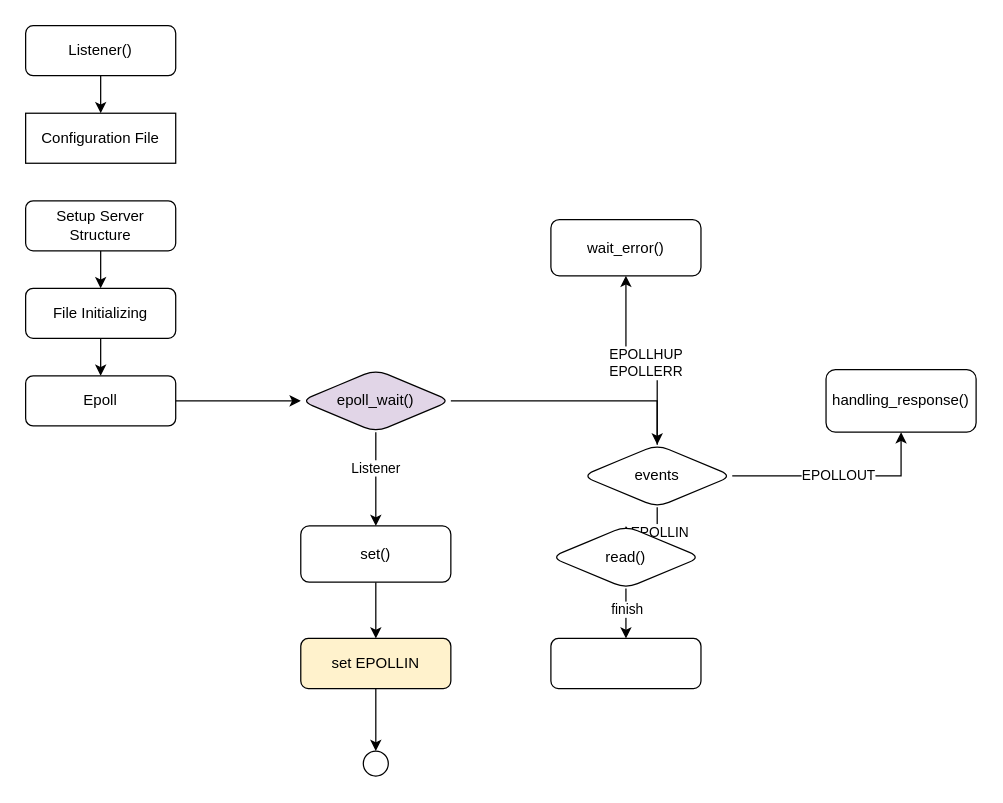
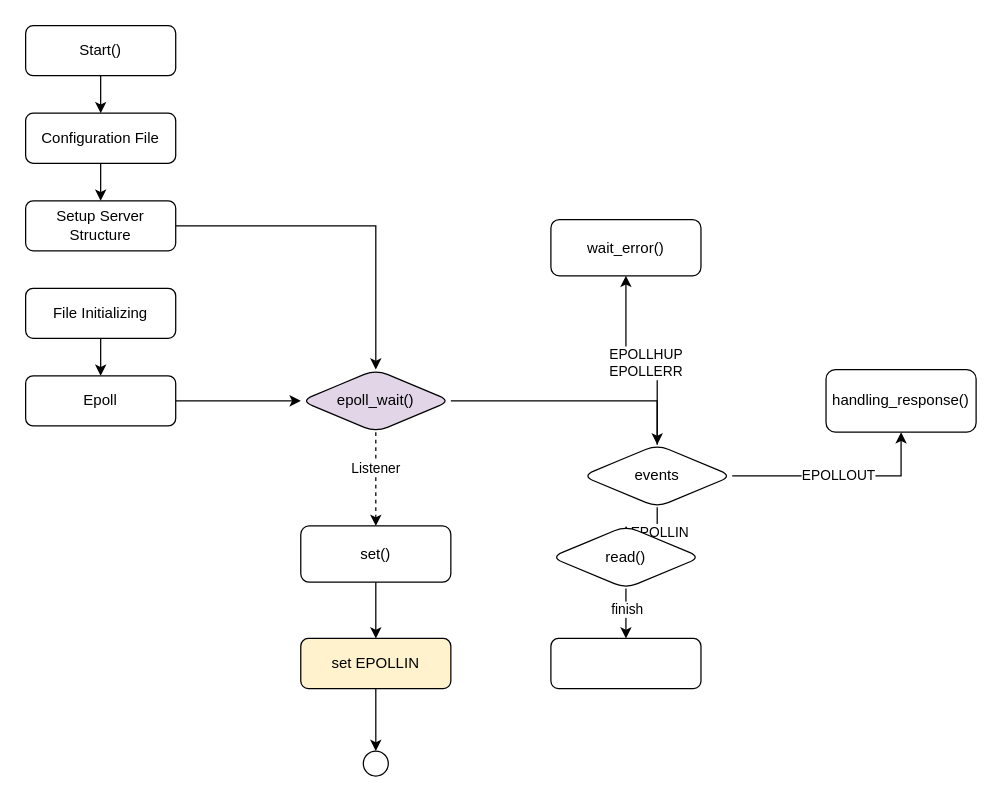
node "Listener()": label "Listener()" -> "Start()"
node "Configuration File": shape rectangle -> rounded rectangle
edge "Configuration File" -> "Setup Server Structure": added
edge "Setup Server Structure" -> "File Initializing": now "Setup Server Structure" -> "epoll_wait()"
edge "epoll_wait()" -> "set()": style solid -> dashed
